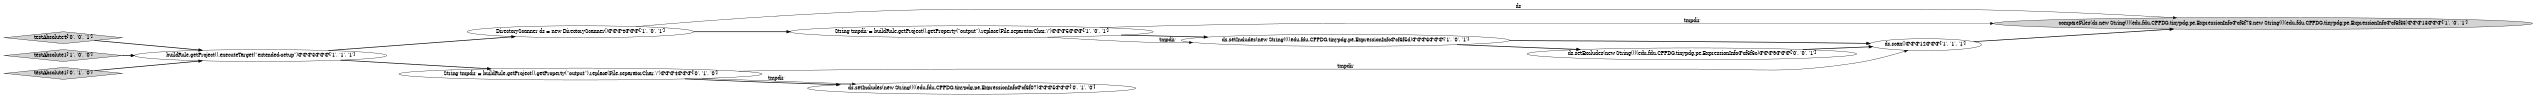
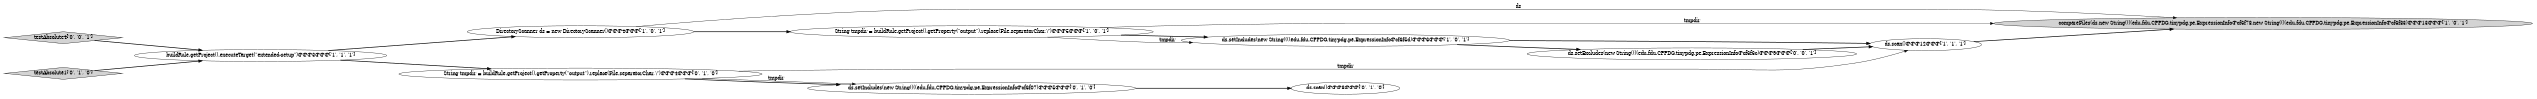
node "testAbsolute1['1', '0', '0']": removed
node "ds.scan()@@@8@@@['0', '1', '0']": added
